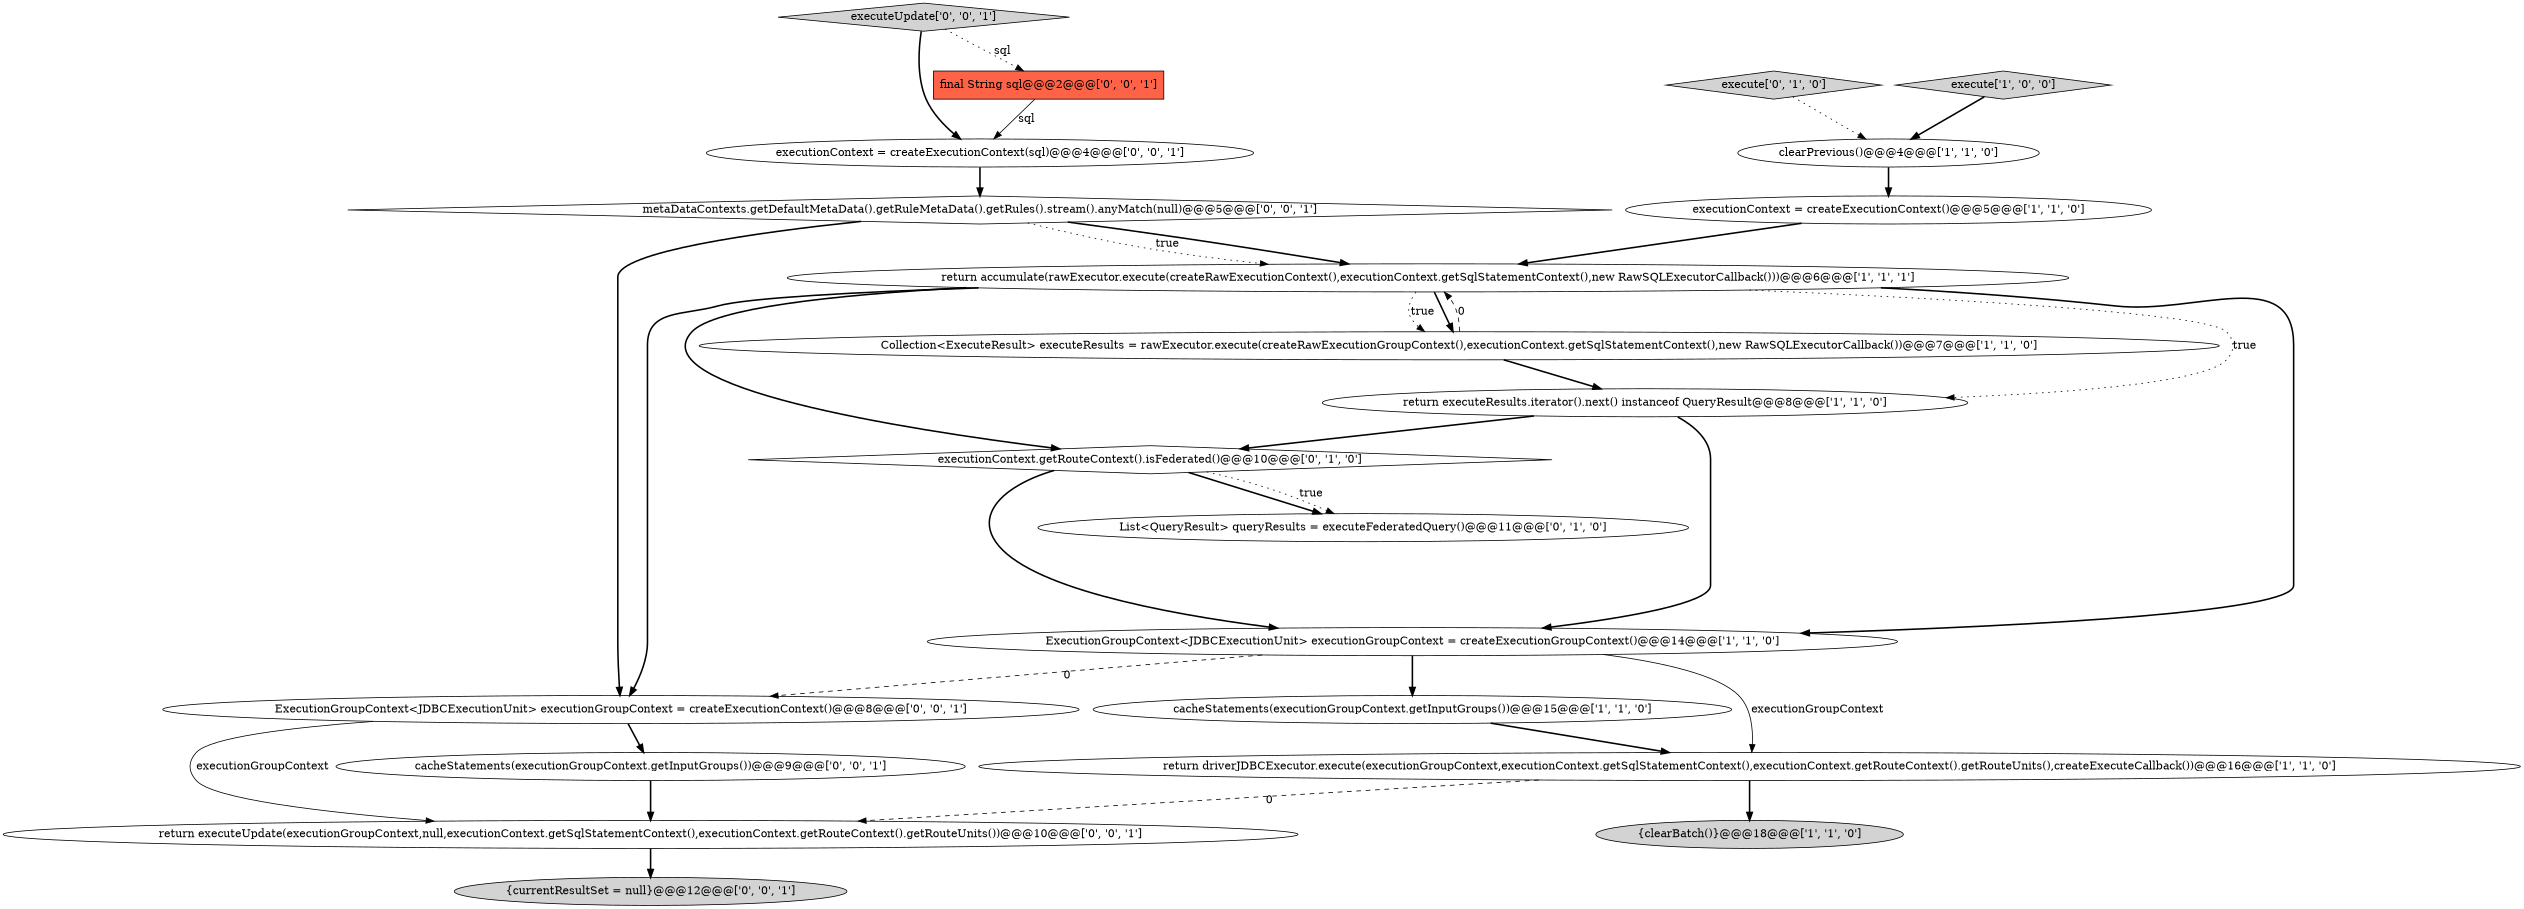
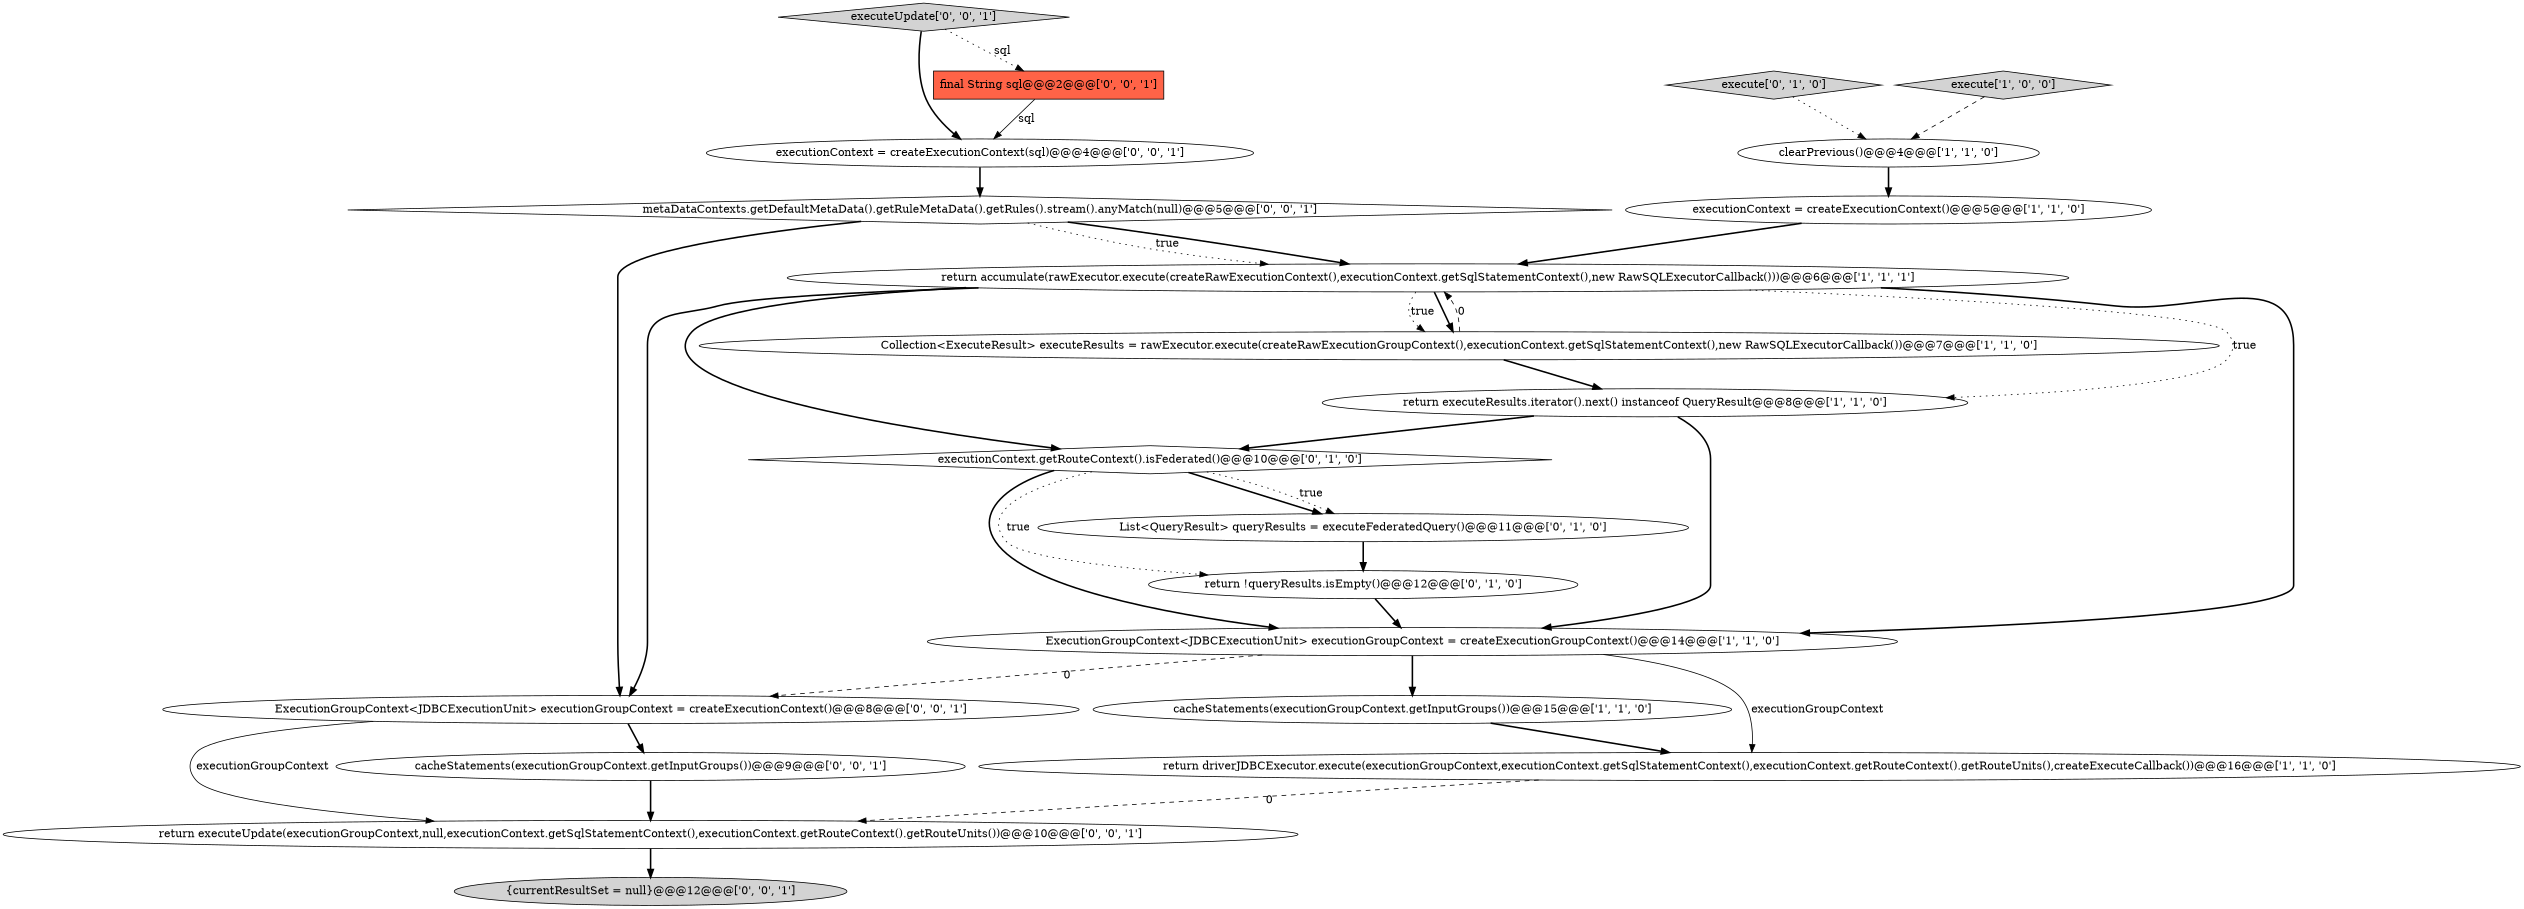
edge "execute['1', '0', '0']" -> "clearPrevious()@@@4@@@['1', '1', '0']": style bold -> dashed
node "return !queryResults.isEmpty()@@@12@@@['0', '1', '0']": added
node "{clearBatch()}@@@18@@@['1', '1', '0']": removed
